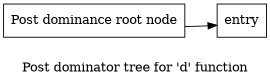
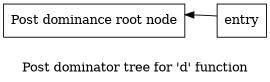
edge "Post dominance root node" -> "entry": reversed
